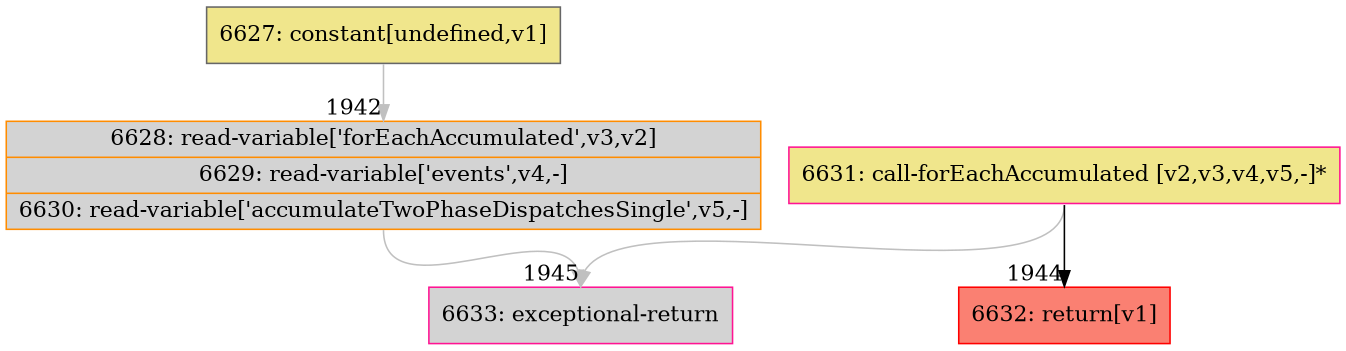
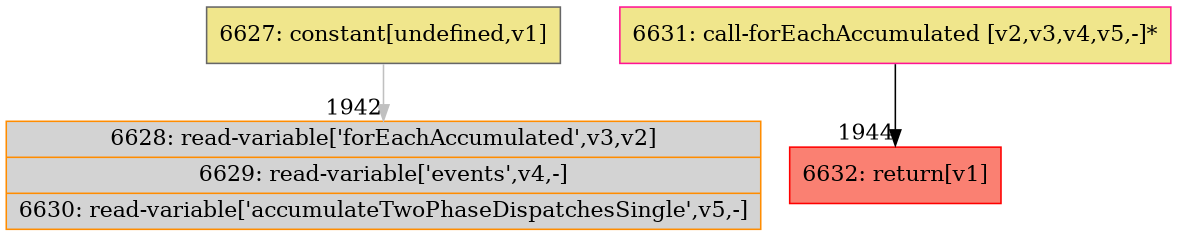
node "6633: exceptional-return": removed
